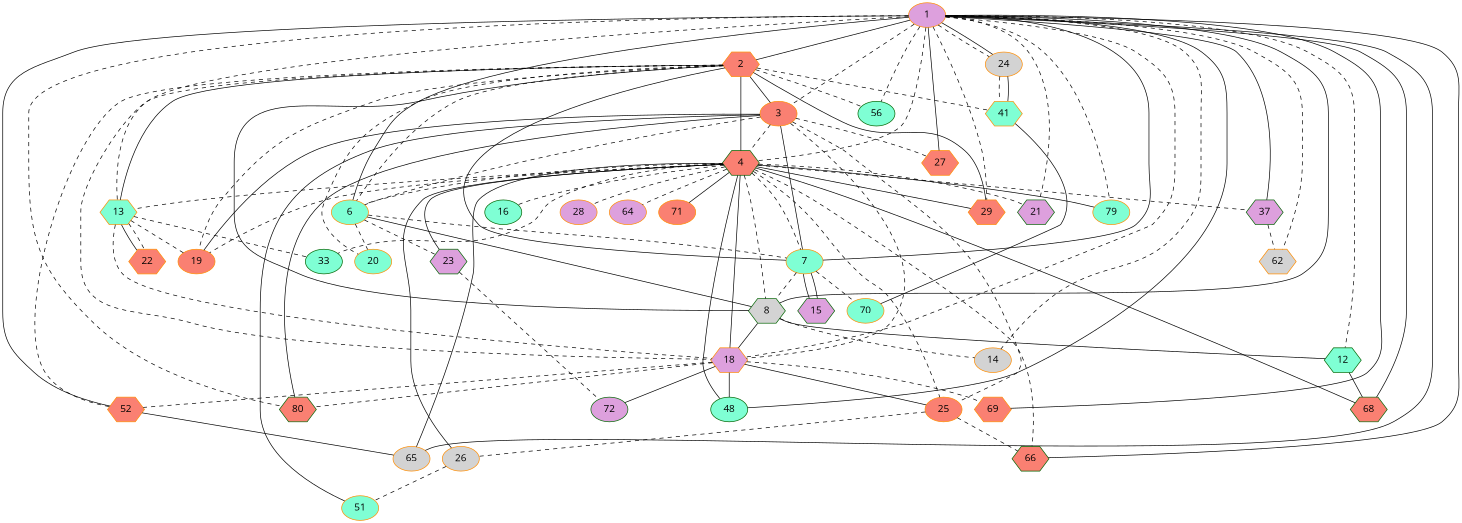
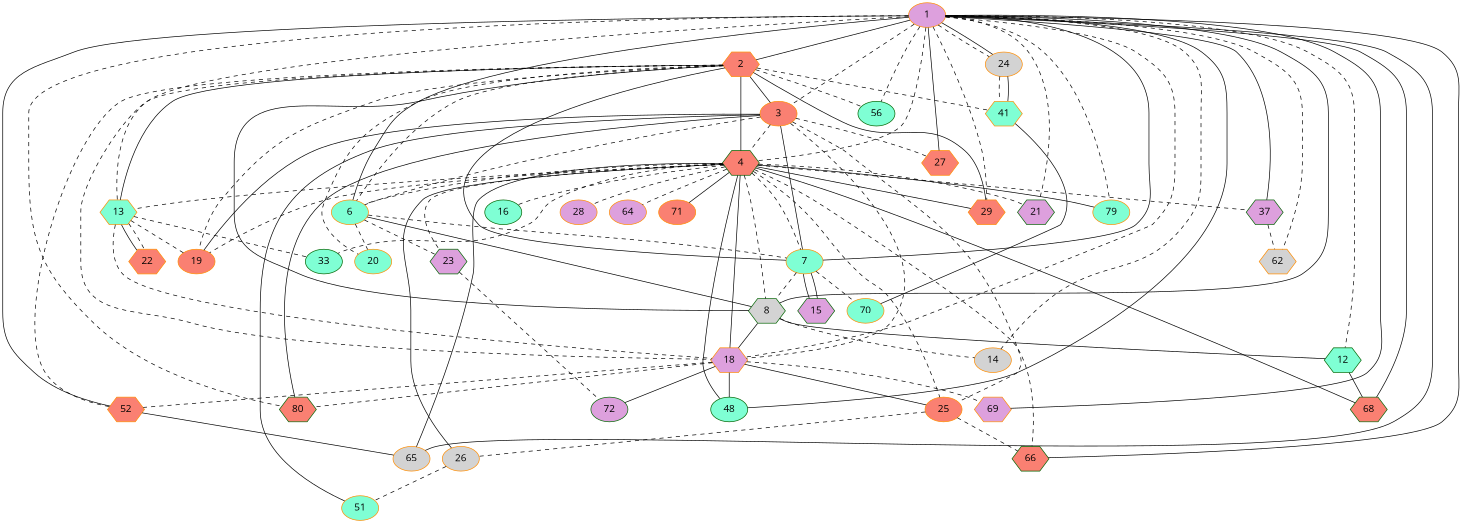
edge "4" -- "23": style solid -> dashed
node "69": fillcolor salmon -> plum
